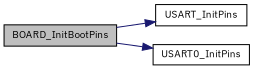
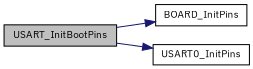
node "USART_InitPins": label "USART_InitPins" -> "BOARD_InitPins"
node "BOARD_InitBootPins": label "BOARD_InitBootPins" -> "USART_InitBootPins"
